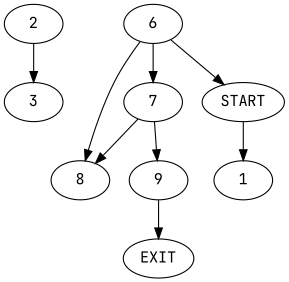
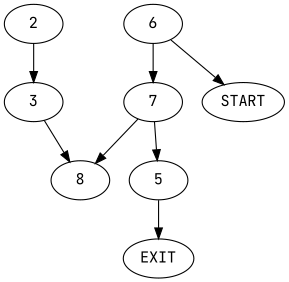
edge "6" -> "8": now "3" -> "8"
node "9": label "9" -> "5"
node "1": removed
